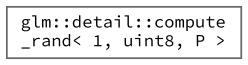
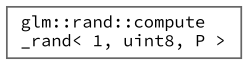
node "glm::detail::compute _rand< 1, uint8, P >": label "glm::detail::compute _rand< 1, uint8, P >" -> "glm::rand::compute _rand< 1, uint8, P >"
